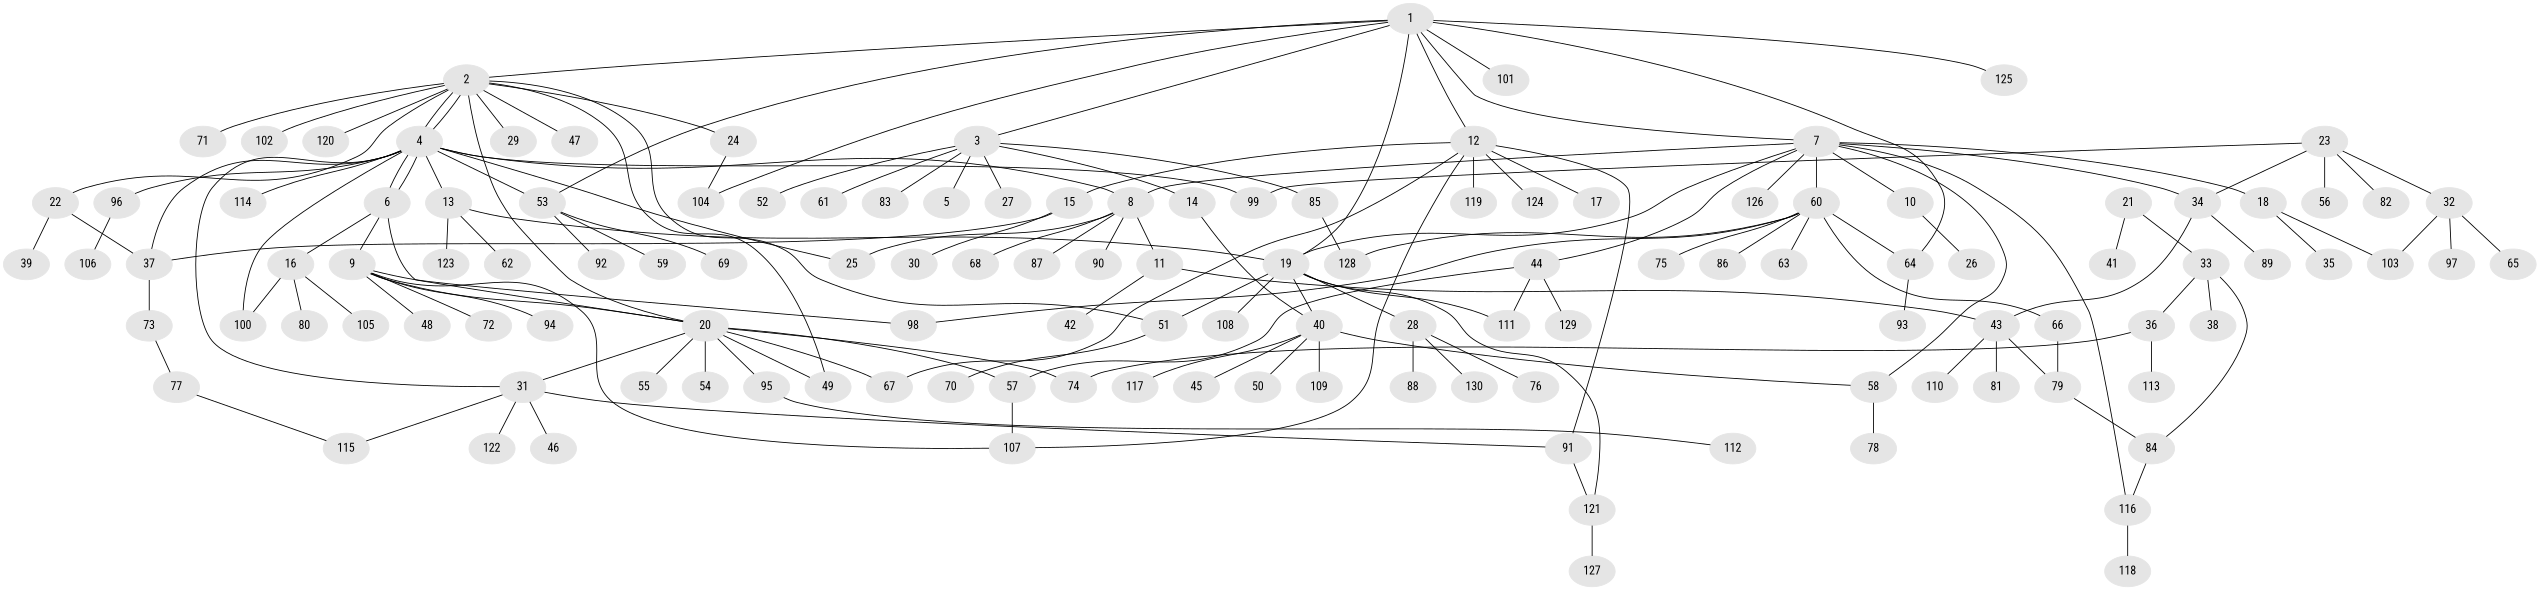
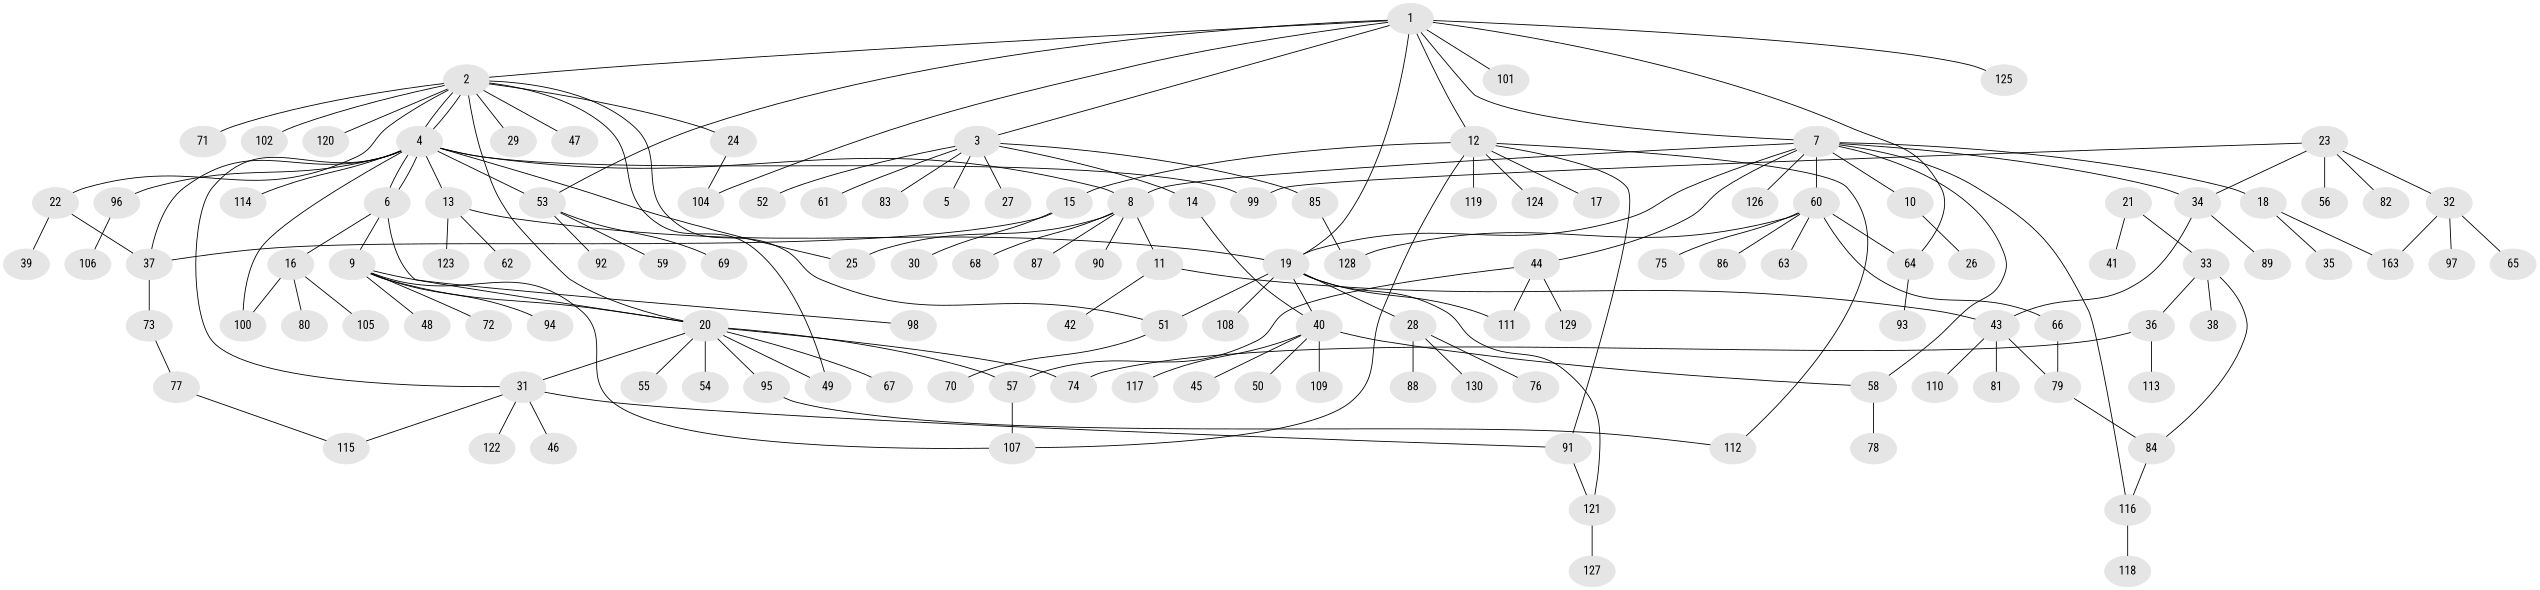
node "103": label "103" -> "163"
edge "60" -- "98": removed
edge "12" -- "67": now "12" -- "112"
